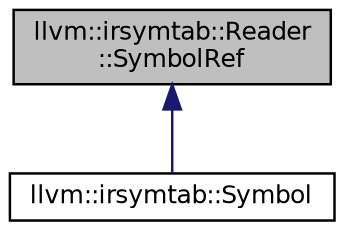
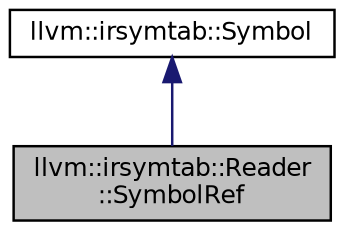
edge "llvm::irsymtab::Symbol" -> "llvm::irsymtab::Reader ::SymbolRef": reversed
